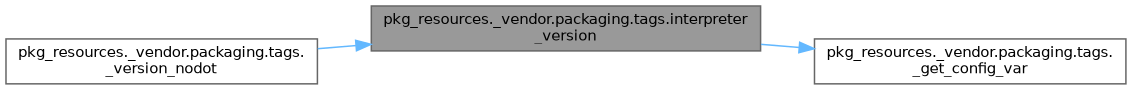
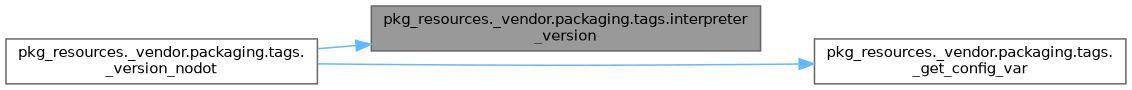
edge "pkg_resources._vendor.packaging.tags.interpreter _version" -> "pkg_resources._vendor.packaging.tags. _get_config_var": now "pkg_resources._vendor.packaging.tags. _version_nodot" -> "pkg_resources._vendor.packaging.tags. _get_config_var"
